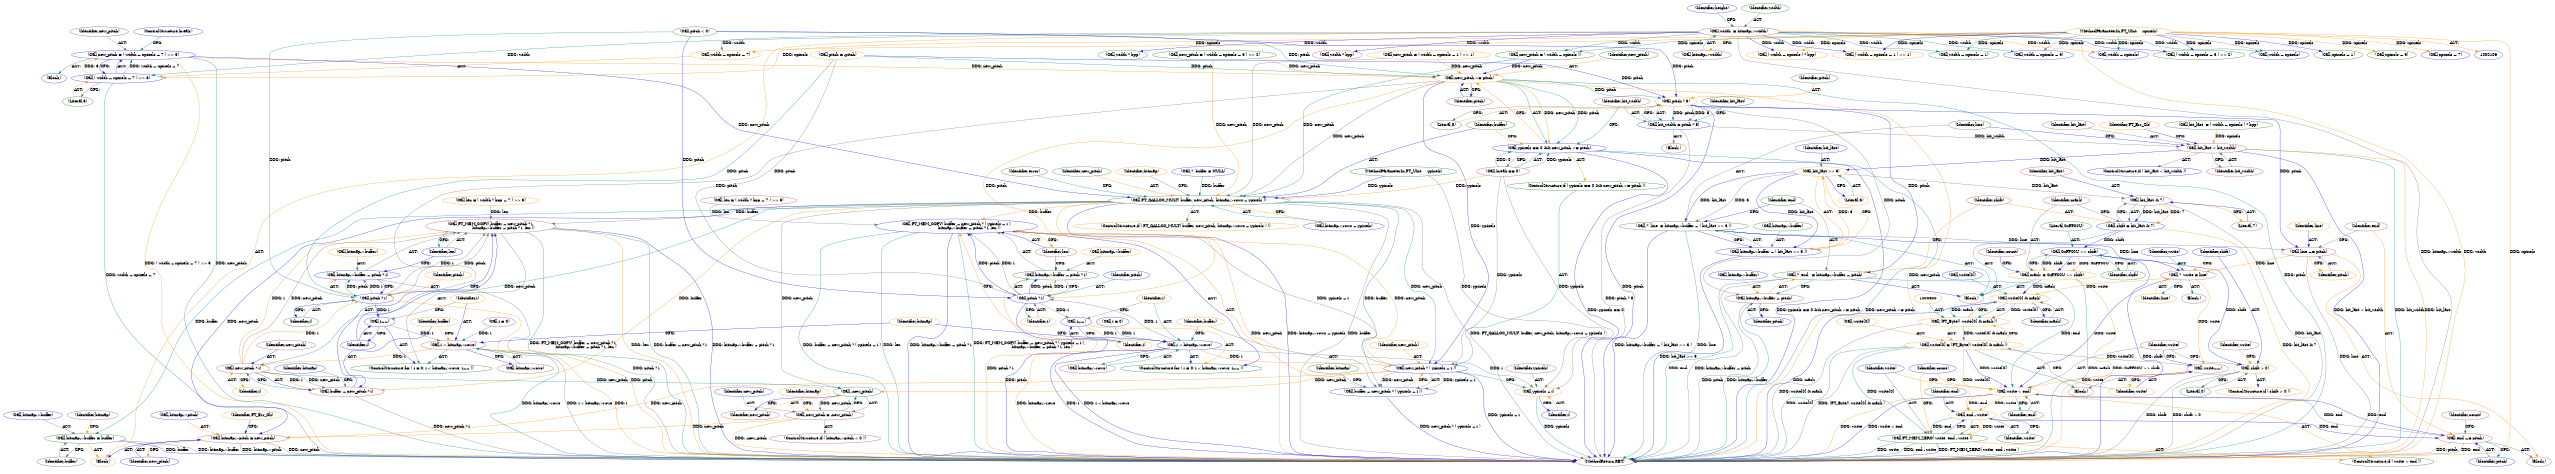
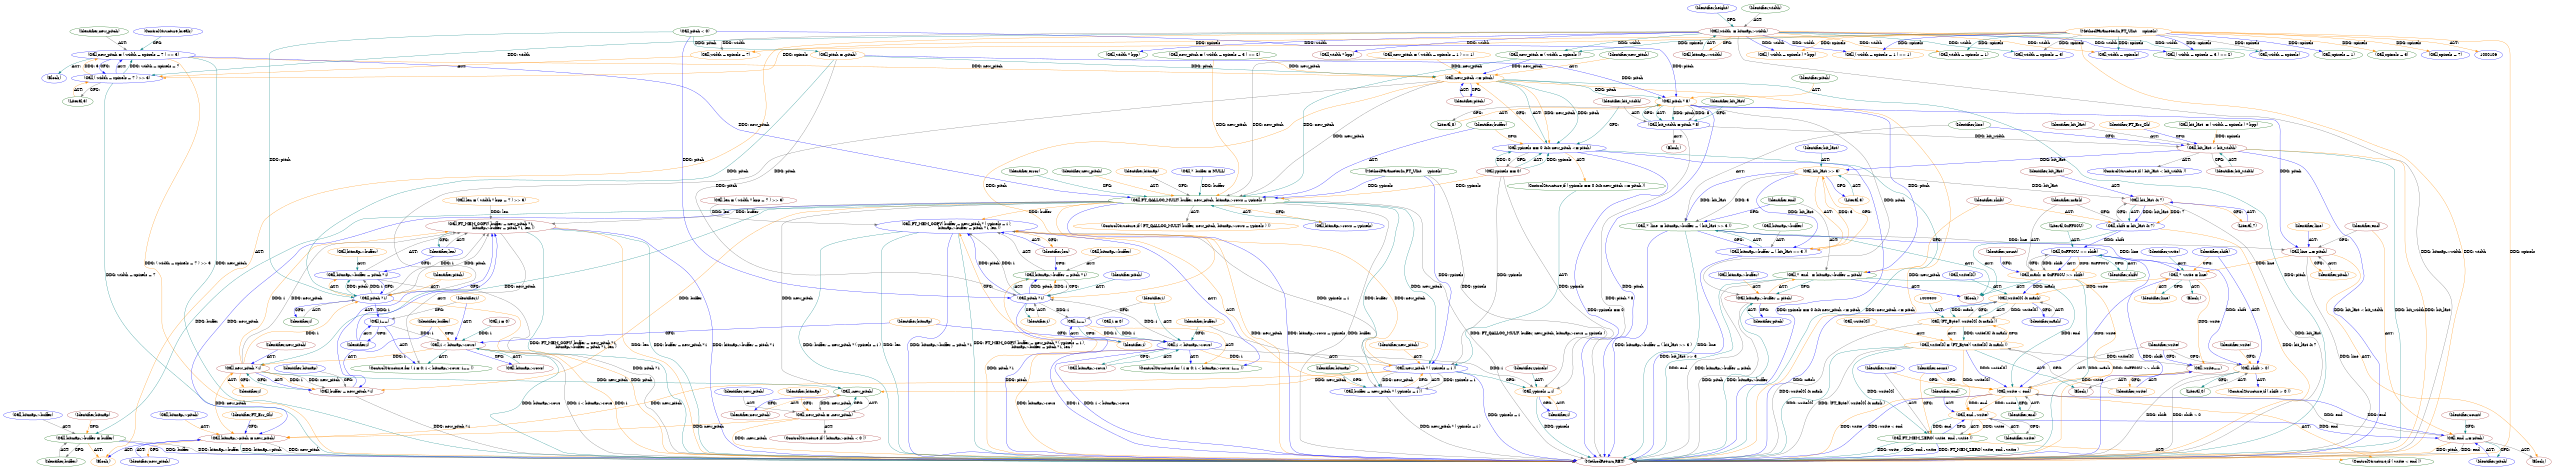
edge "(Call,pitch < 0)" -> "(Call,new_pitch <= pitch)": now "(Call,pitch < 0)" -> "(Call,pitch = -pitch)"
edge "(Call,width  = bitmap->width)" -> "(Call,width + xpixels + 1)": color teal -> darkorange
node "(Call,break == 0)": label "(Call,break == 0)" -> "(Call,ypixels == 0)"
edge "(Call,new_pitch <= pitch)" -> "(Call,new_pitch * ( ypixels + i ))": now "(MethodParameterIn,FT_UInt     ypixels)" -> "(Call,new_pitch * ( ypixels + i ))"
edge "(Call,new_pitch * i)" -> "(Call,bitmap->pitch = new_pitch)": added, label "DDG: new_pitch"
edge "(Call,buffer + new_pitch * ( ypixels + i ))" -> "(MethodReturn,RET)": color blue -> gray40
